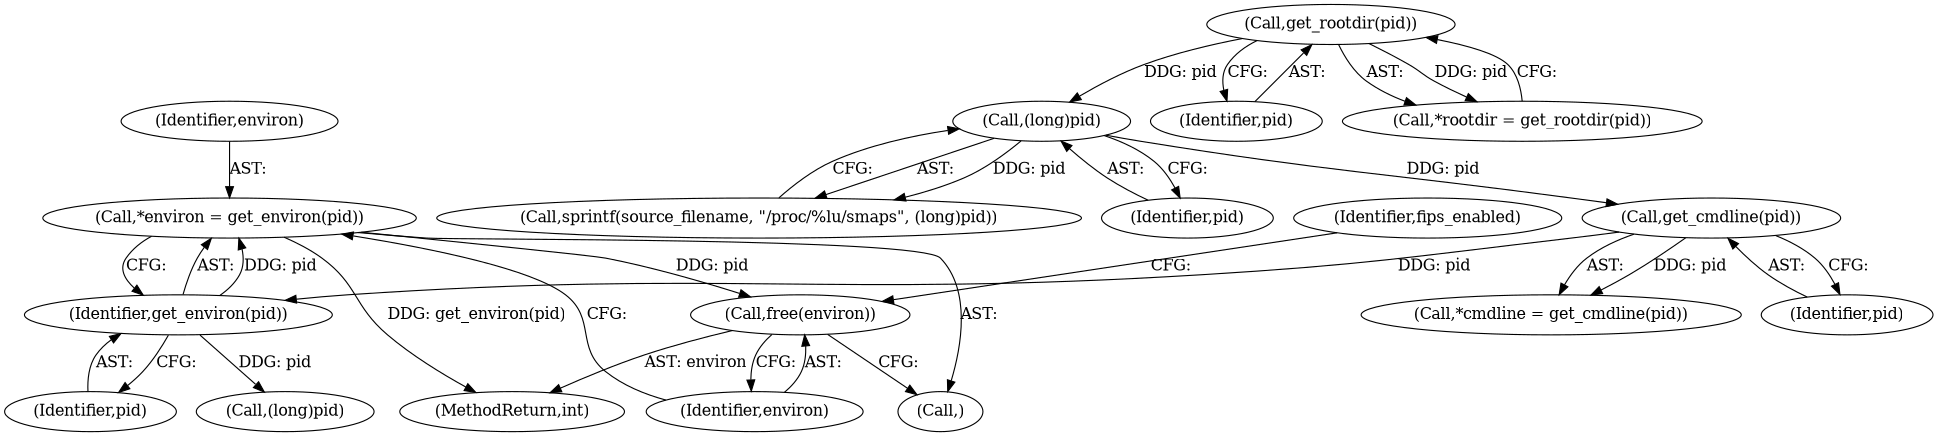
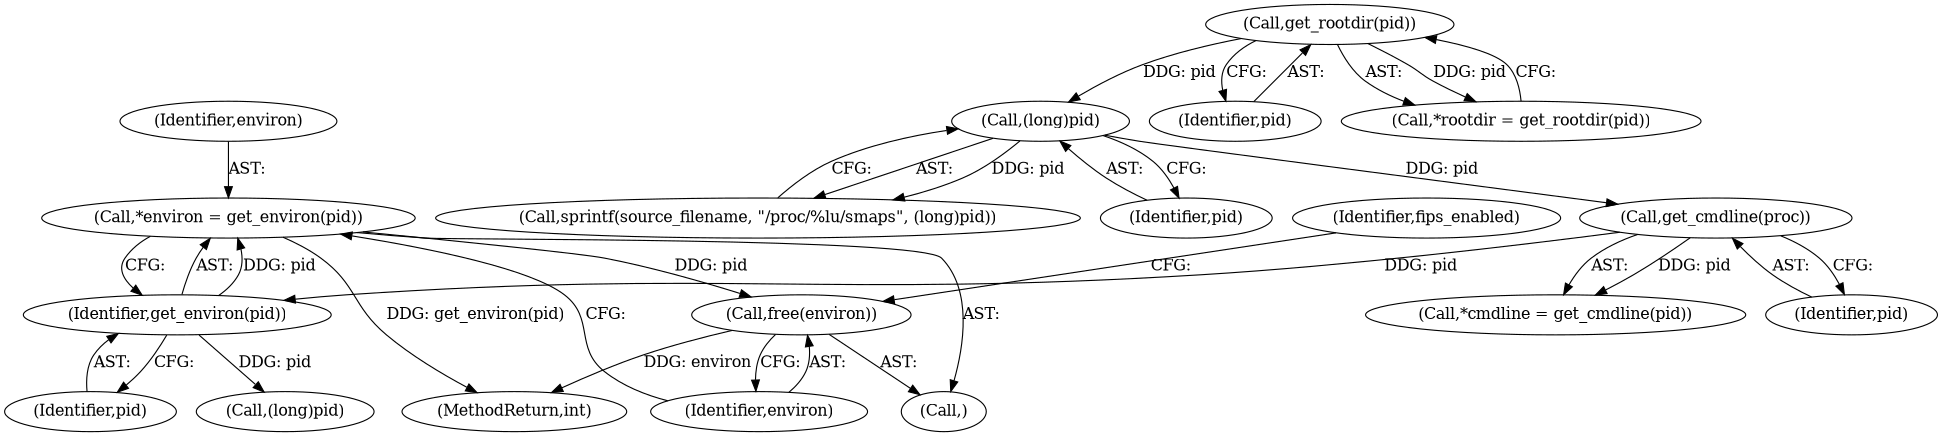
node "(Call,get_cmdline(pid))": label "(Call,get_cmdline(pid))" -> "(Call,get_cmdline(proc))"
edge "(Call,free(environ))" -> "(MethodReturn,int)": label "AST: environ" -> "DDG: environ"
edge "(Call,free(environ))" -> "(Call,)": label "CFG: " -> "AST: "
